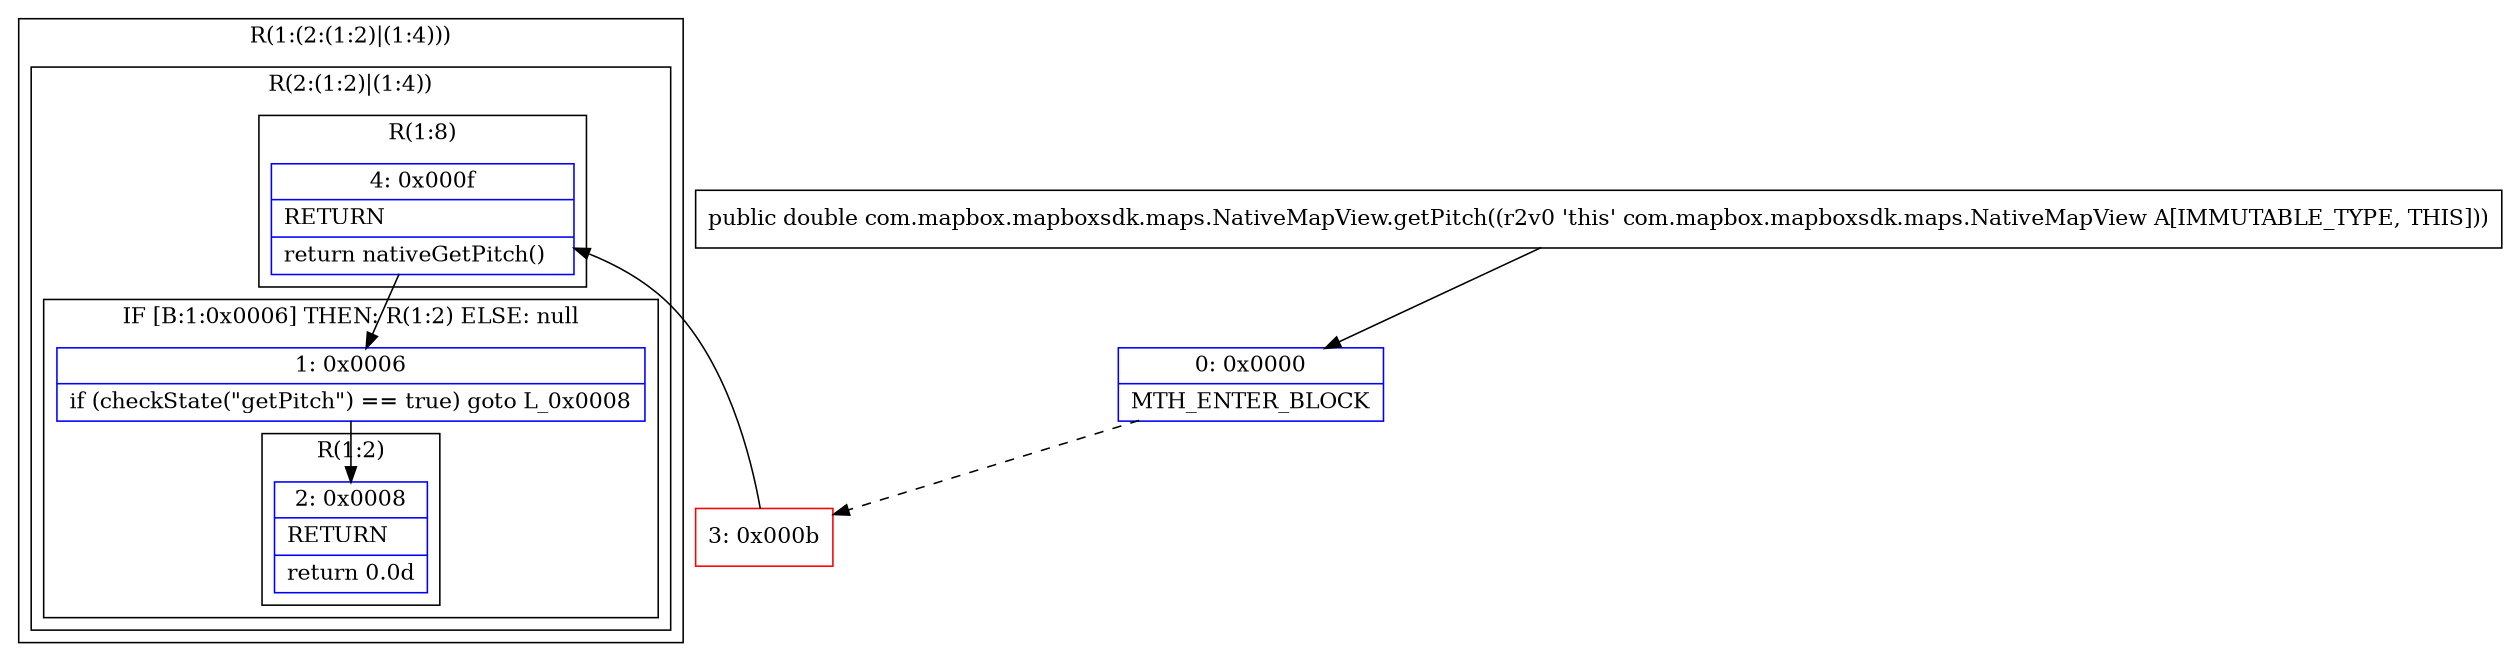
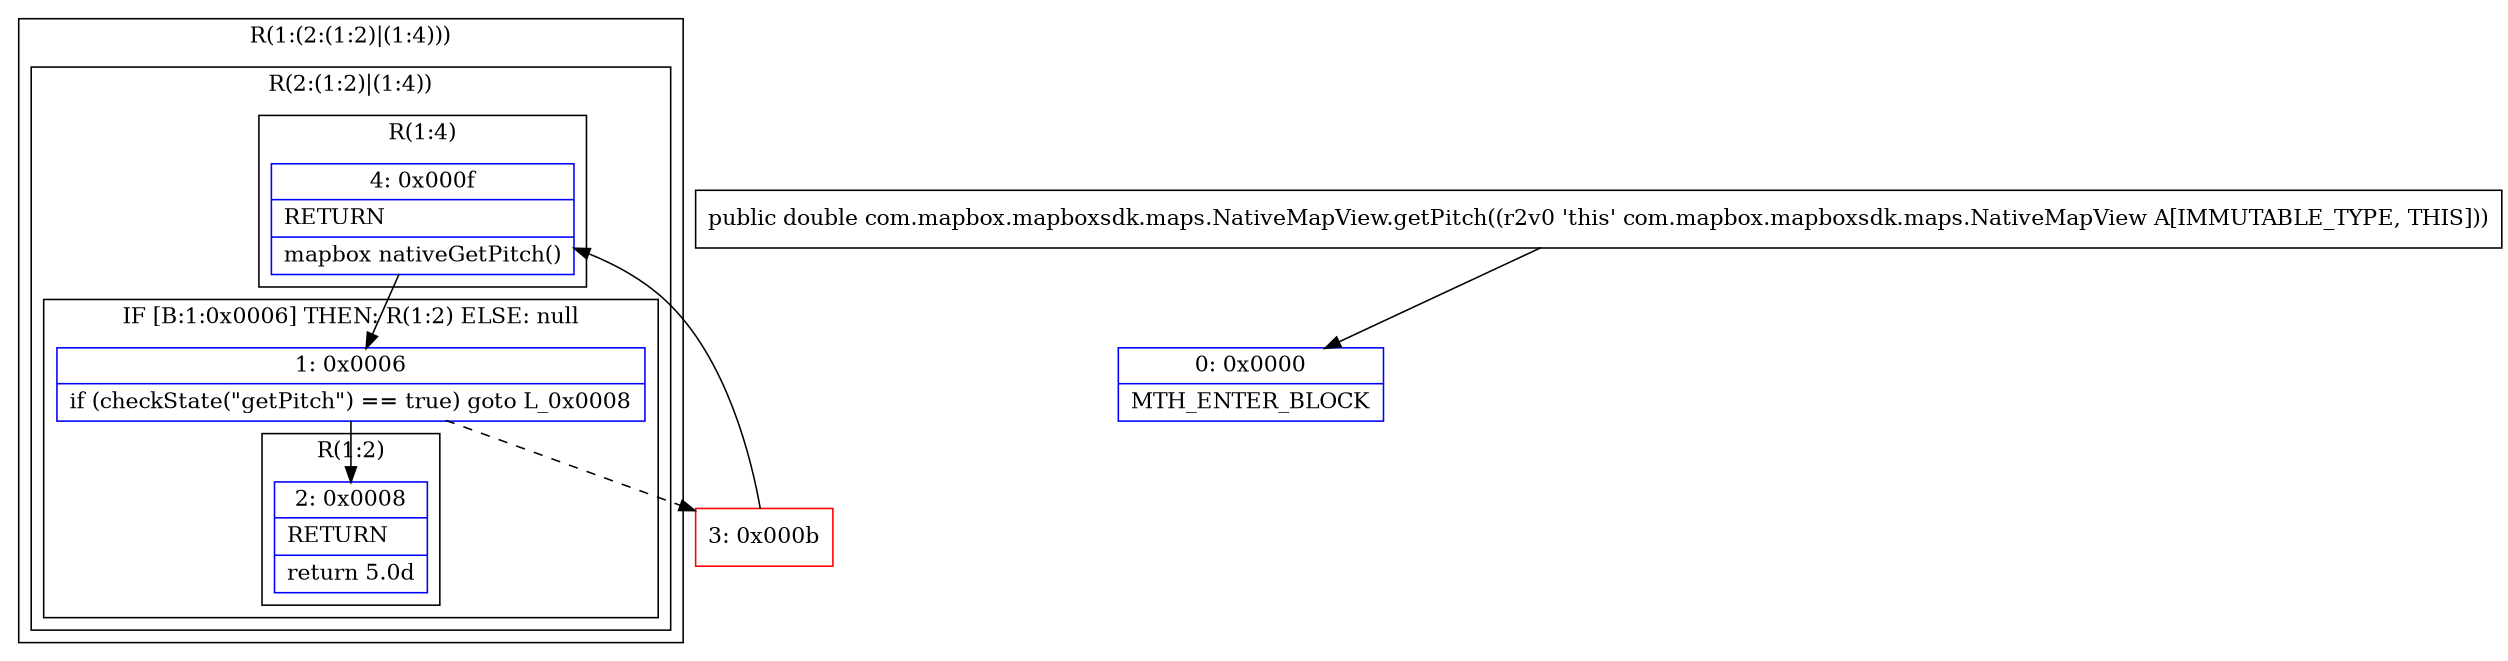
cluster "R(1:8)": label "R(1:8)" -> "R(1:4)"
node "4: 0x000f": text "return nativeGetPitch()" -> "mapbox nativeGetPitch()"
edge "0: 0x0000" -> "3: 0x000b": now "1: 0x0006" -> "3: 0x000b"
node "2: 0x0008": text "return 0.0d" -> "return 5.0d"
